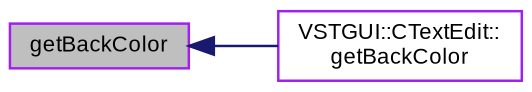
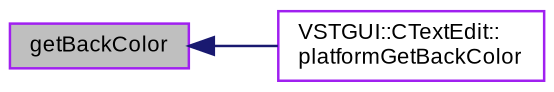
node "VSTGUI::CTextEdit:: getBackColor": label "VSTGUI::CTextEdit:: getBackColor" -> "VSTGUI::CTextEdit:: platformGetBackColor"
